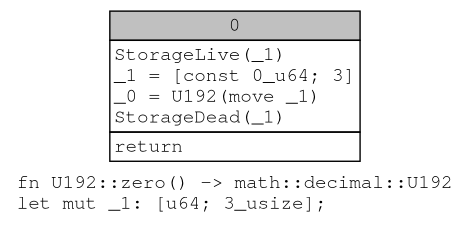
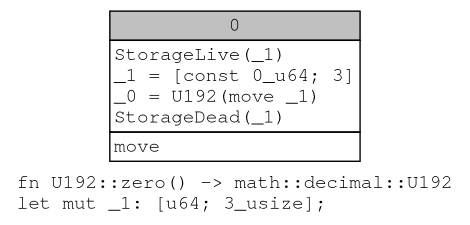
node "0": text "return" -> "move"
